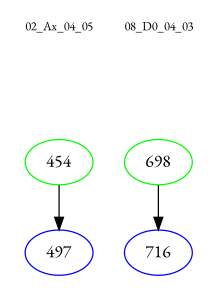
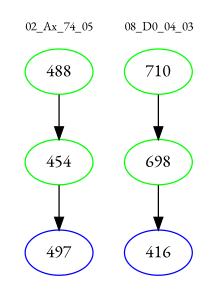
cluster "02_Ax_04_05": label "02_Ax_04_05" -> "02_Ax_74_05"
node "488": added
node "710": added
node "716": label "716" -> "416"
